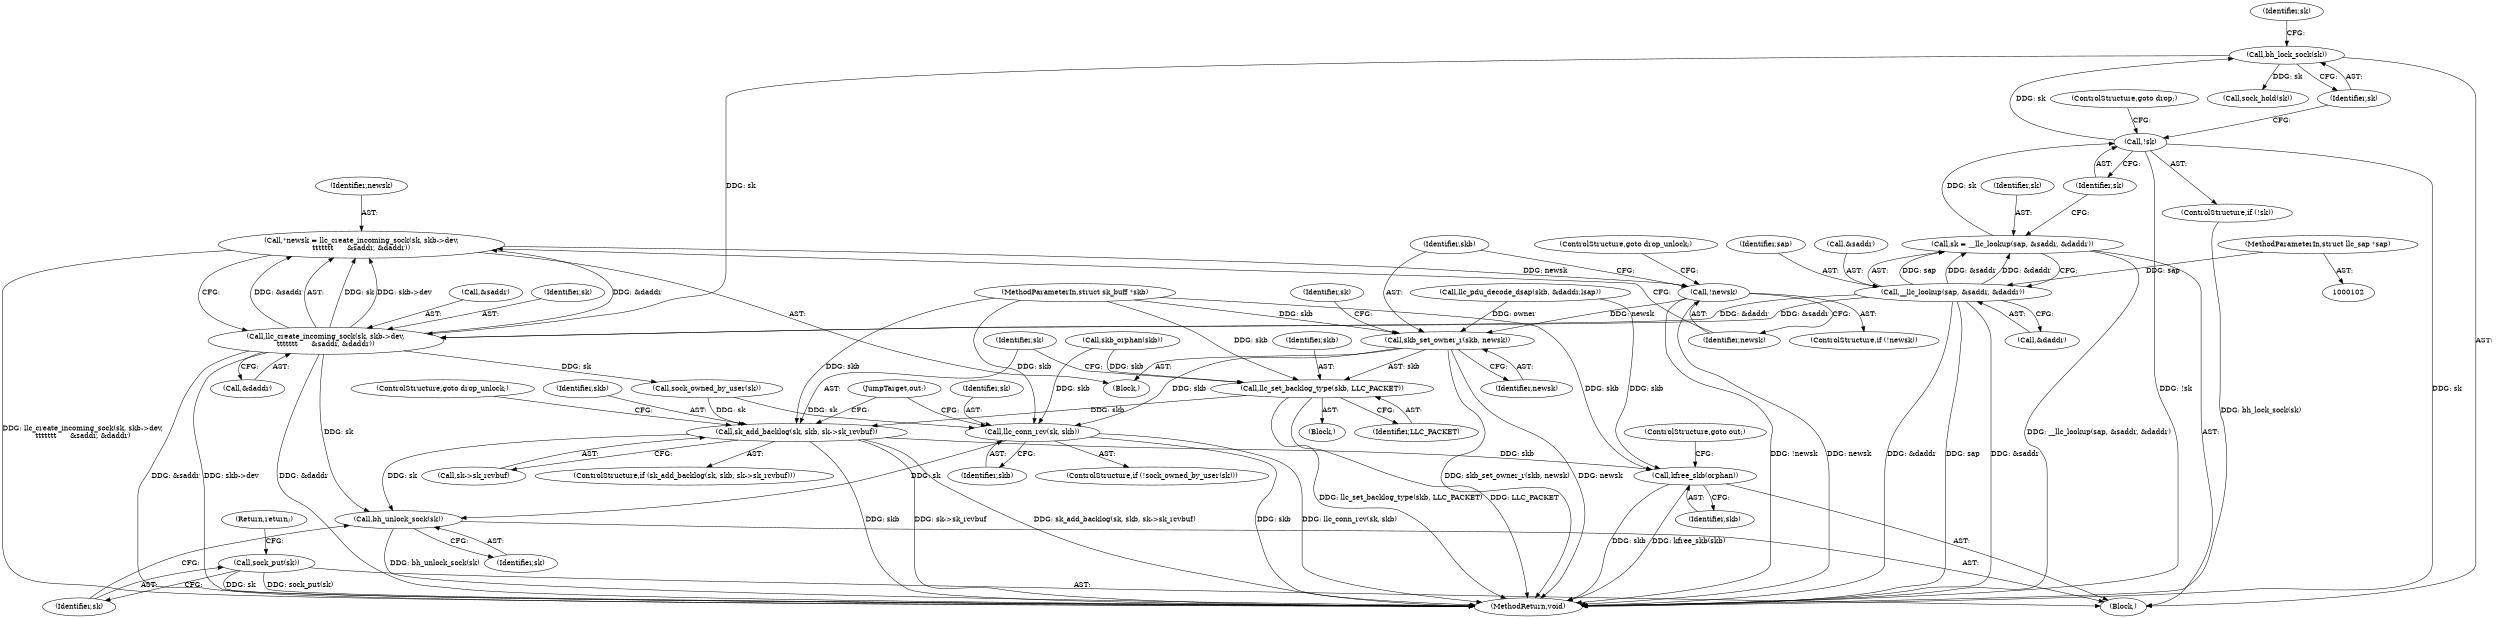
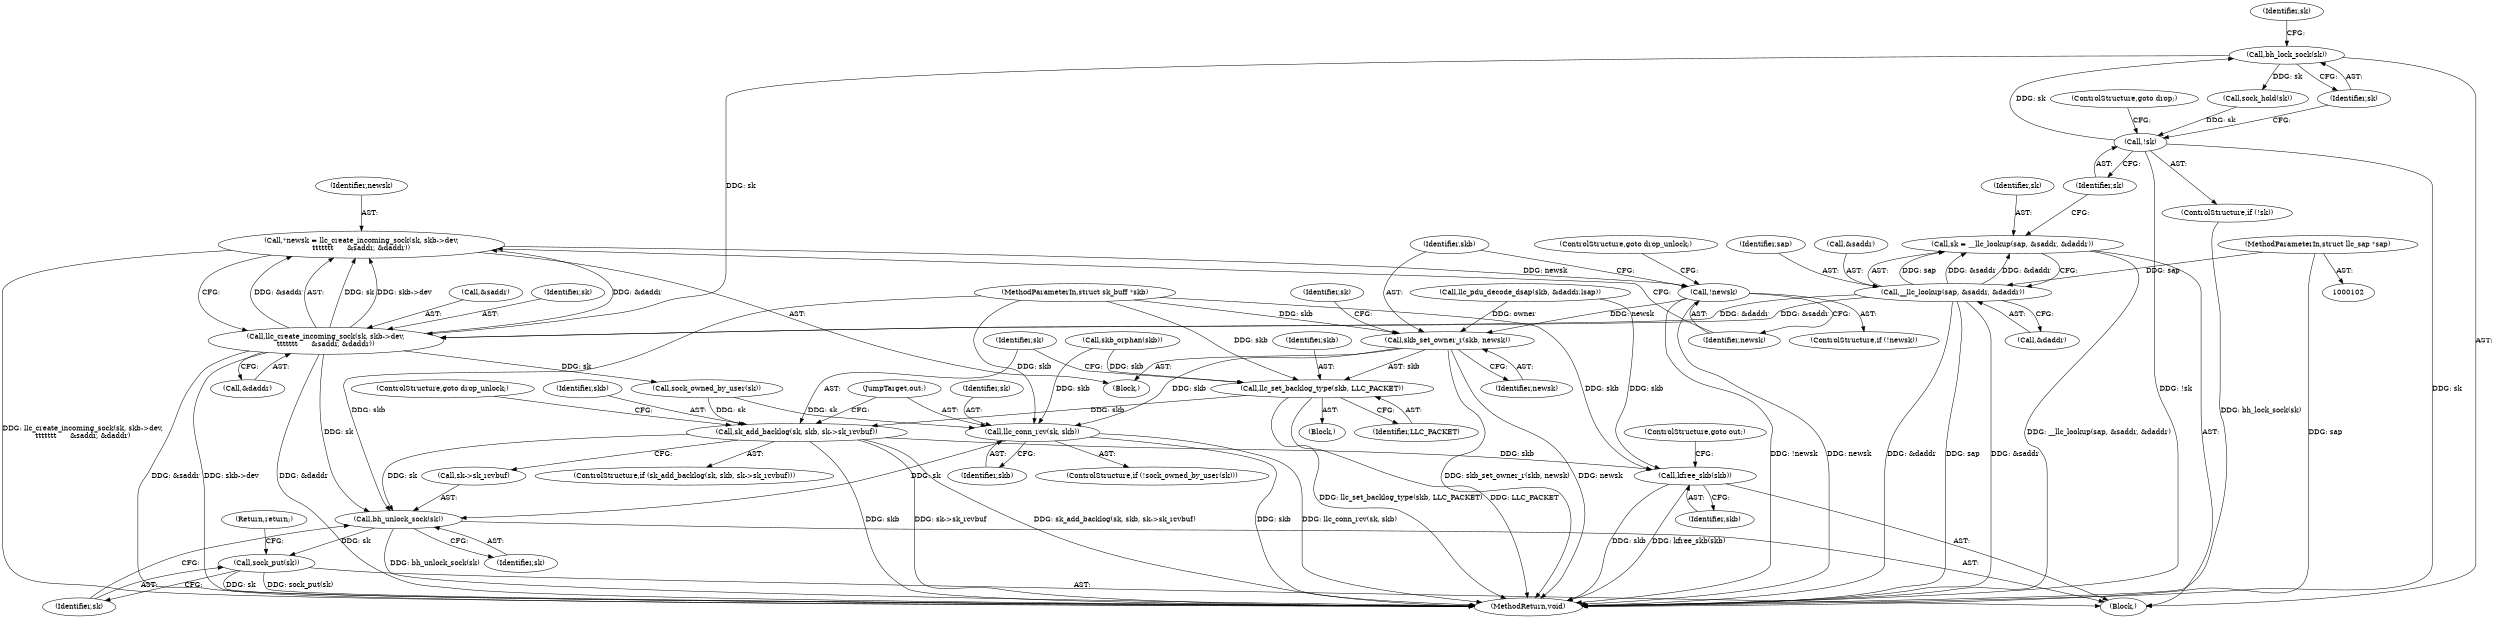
edge "(Call,sk = __llc_lookup(sap, &saddr, &daddr))" -> "(Call,!sk)": now "(Call,sock_hold(sk))" -> "(Call,!sk)"
edge "(MethodParameterIn,struct sk_buff *skb)" -> "(Call,sk_add_backlog(sk, skb, sk->sk_rcvbuf))": now "(MethodParameterIn,struct sk_buff *skb)" -> "(Call,bh_unlock_sock(sk))"
edge "(JumpTarget,out:)" -> "(Call,llc_conn_rcv(sk, skb))": label "CFG: " -> "AST: "
edge "(Call,sk->sk_rcvbuf)" -> "(Call,sk_add_backlog(sk, skb, sk->sk_rcvbuf))": now "(Call,sk->sk_rcvbuf)" -> "(Call,bh_unlock_sock(sk))"
node "(Call,kfree_skb(orphan))": label "(Call,kfree_skb(orphan))" -> "(Call,kfree_skb(skb))"
edge "(Call,bh_unlock_sock(sk))" -> "(Call,sock_put(sk))": added, label "DDG: sk"
edge "(MethodParameterIn,struct llc_sap *sap)" -> "(MethodReturn,void)": added, label "DDG: sap"
